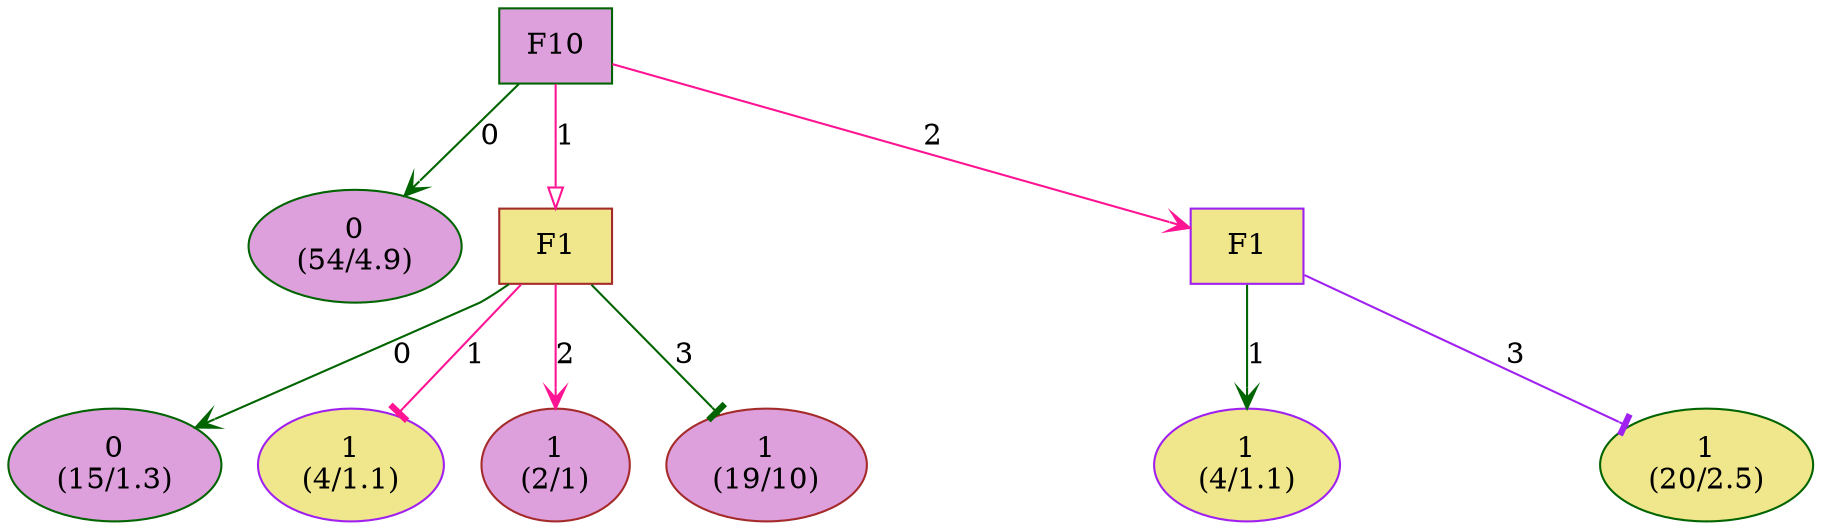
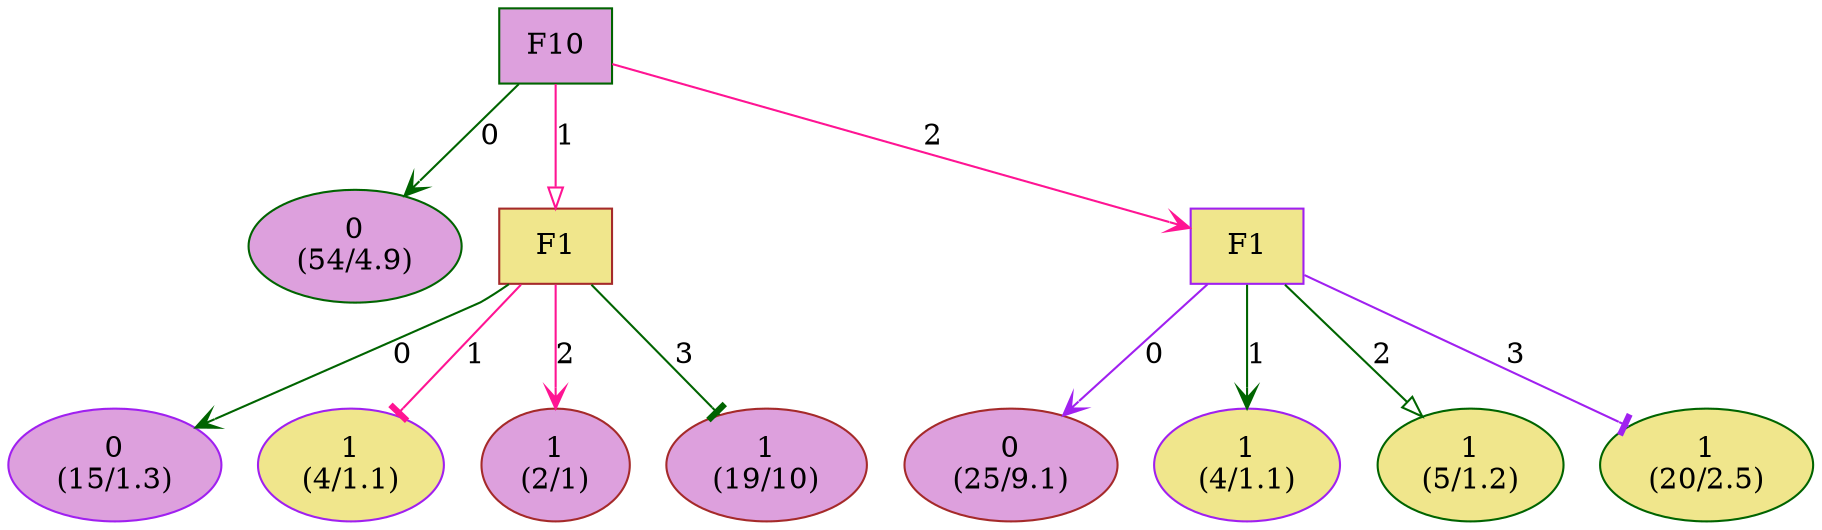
node "0 (15/1.3)": color darkgreen -> purple
node "0 (25/9.1)": added
node "1 (5/1.2)": added
